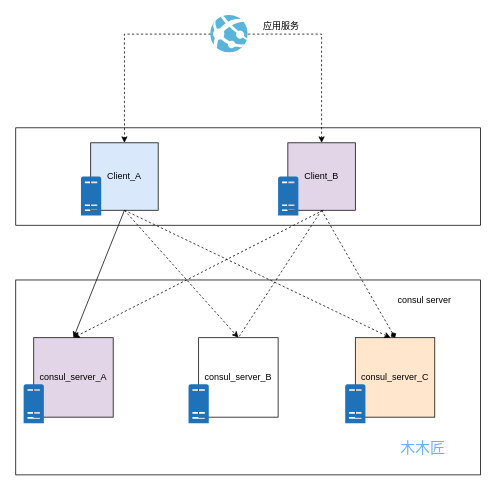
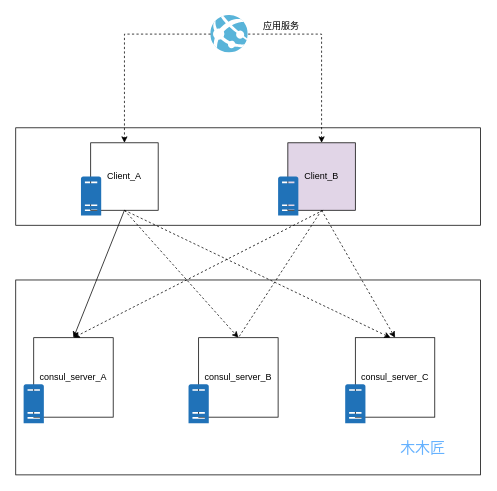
node "Client_A": fillcolor #dae8fc -> #ffffff
node "consul server": removed
edge "Client_B" -> "consul_server_C": arrowhead diamond -> classic
node "consul_server_A": fillcolor #e1d5e7 -> #ffffff
node "consul_server_C": fillcolor #ffe6cc -> #ffffff
